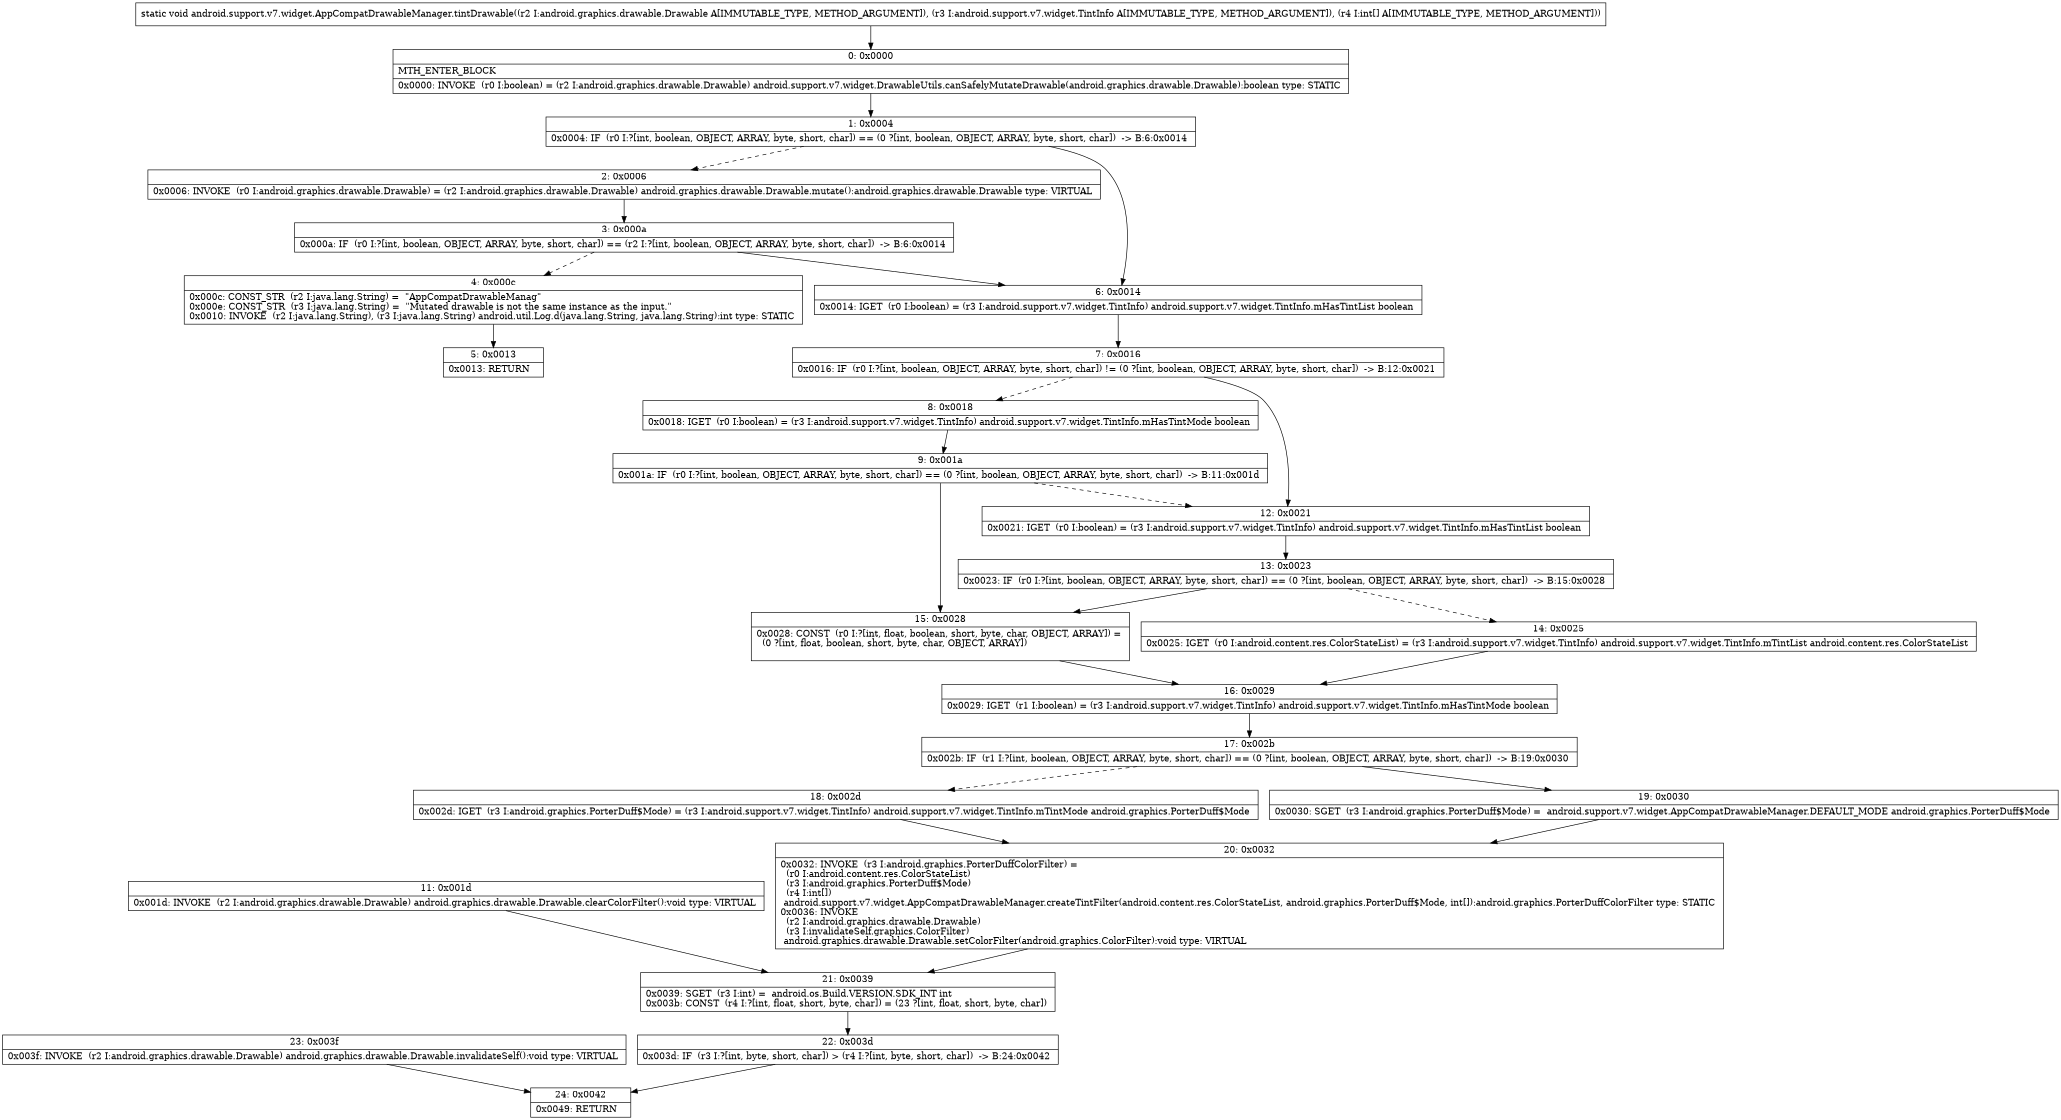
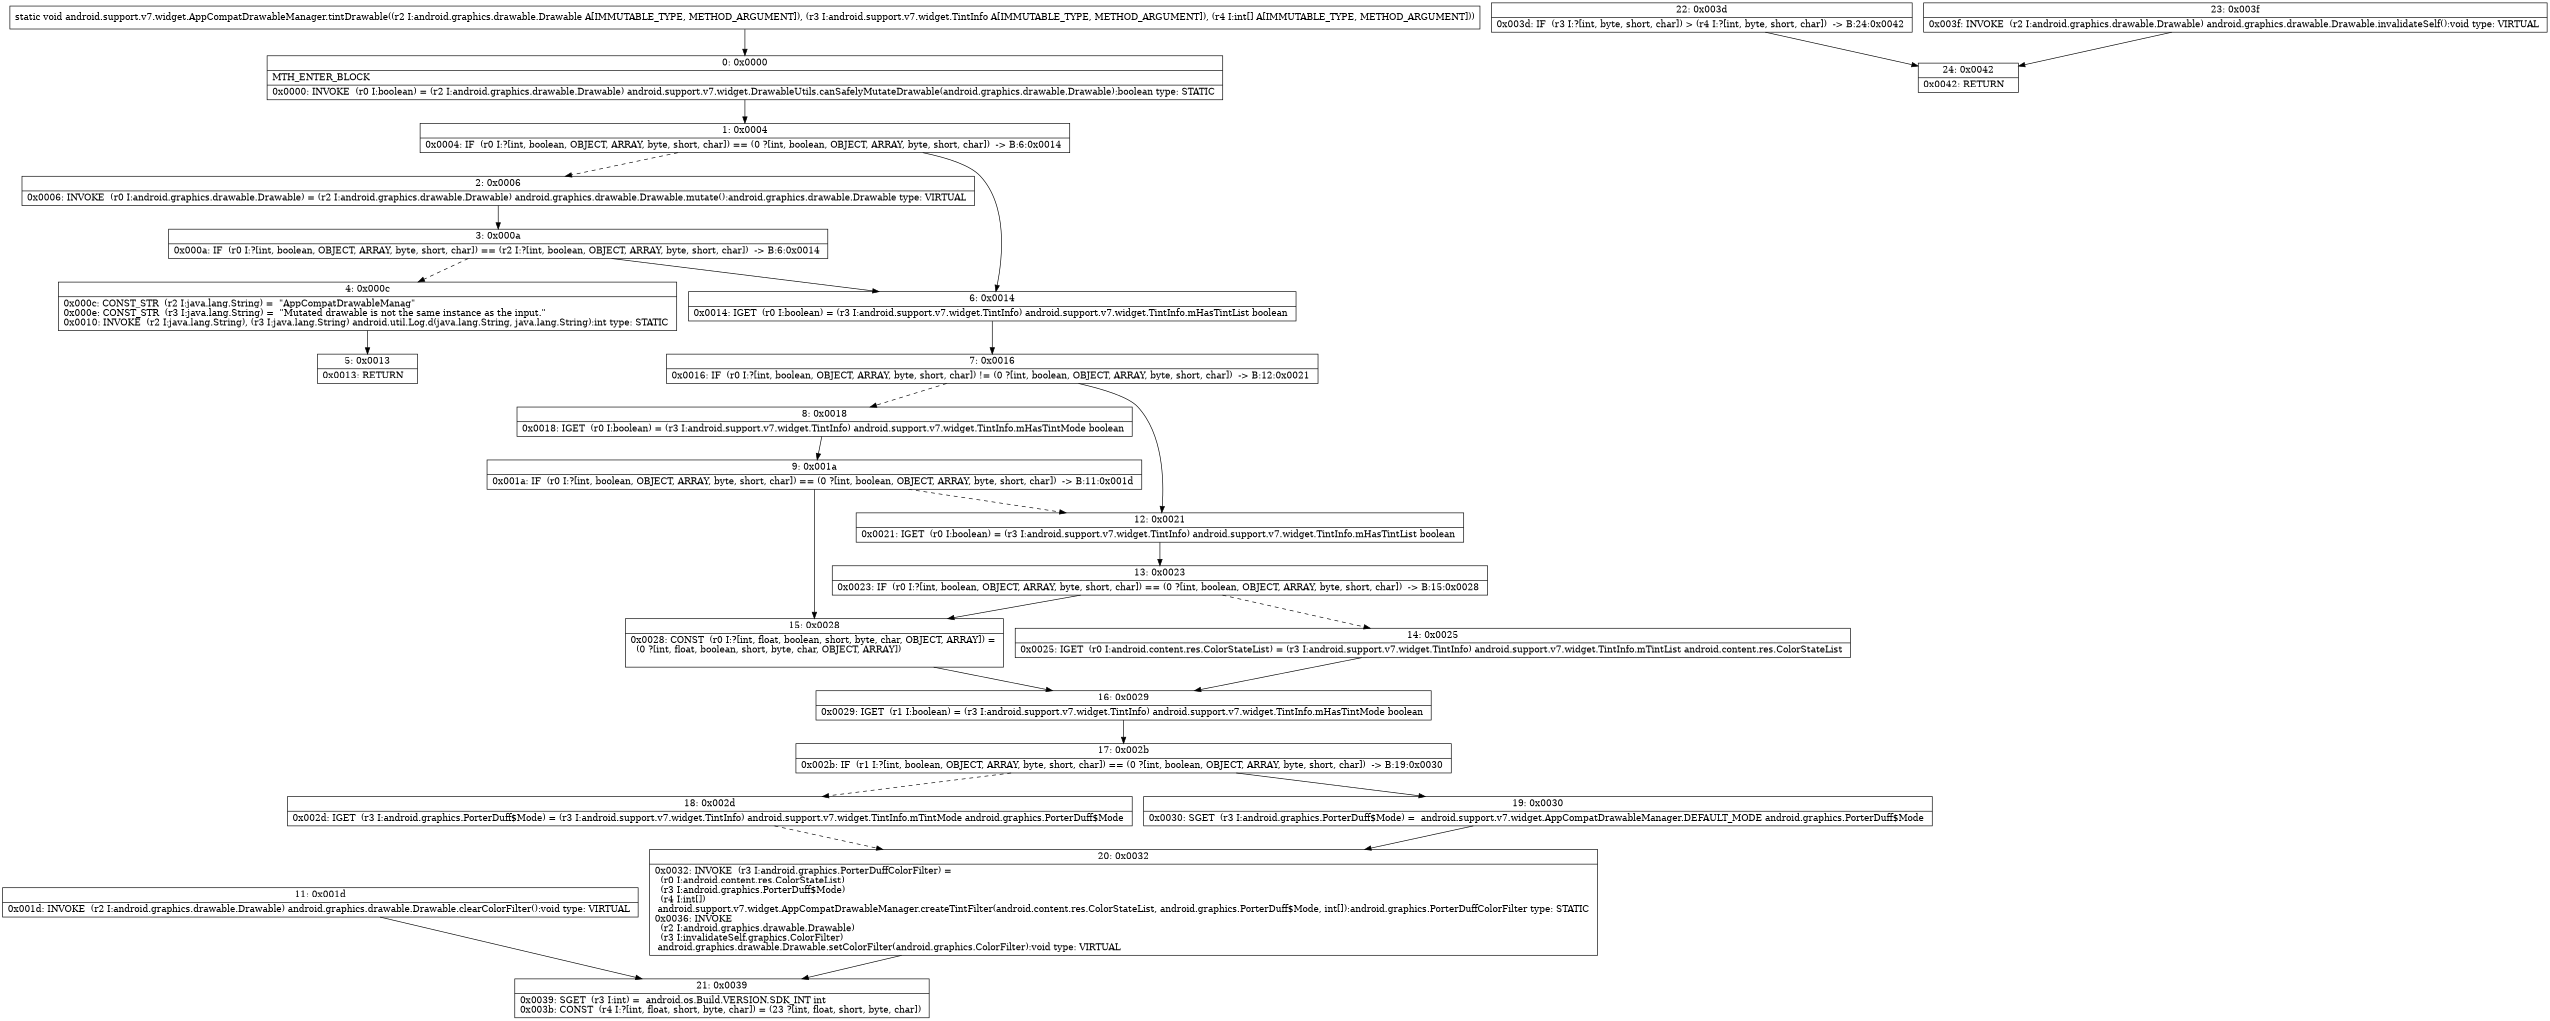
edge "18: 0x002d" -> "20: 0x0032": style solid -> dashed
edge "21: 0x0039" -> "22: 0x003d": removed
node "24: 0x0042": text "0x0049: RETURN" -> "0x0042: RETURN"
